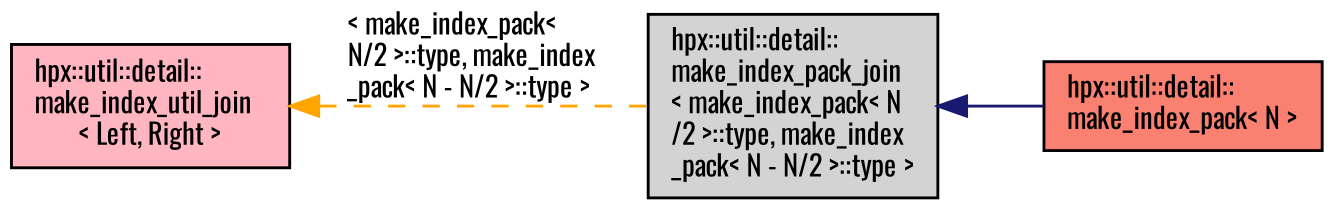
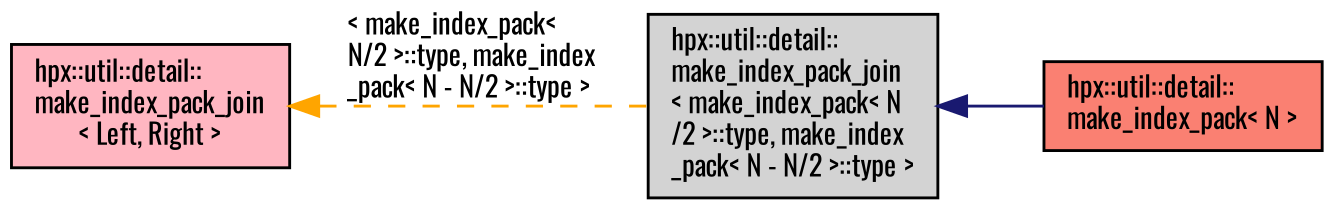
node "hpx::util::detail:: make_index_util_join < Left, Right >": label "hpx::util::detail:: make_index_util_join < Left, Right >" -> "hpx::util::detail:: make_index_pack_join < Left, Right >"
